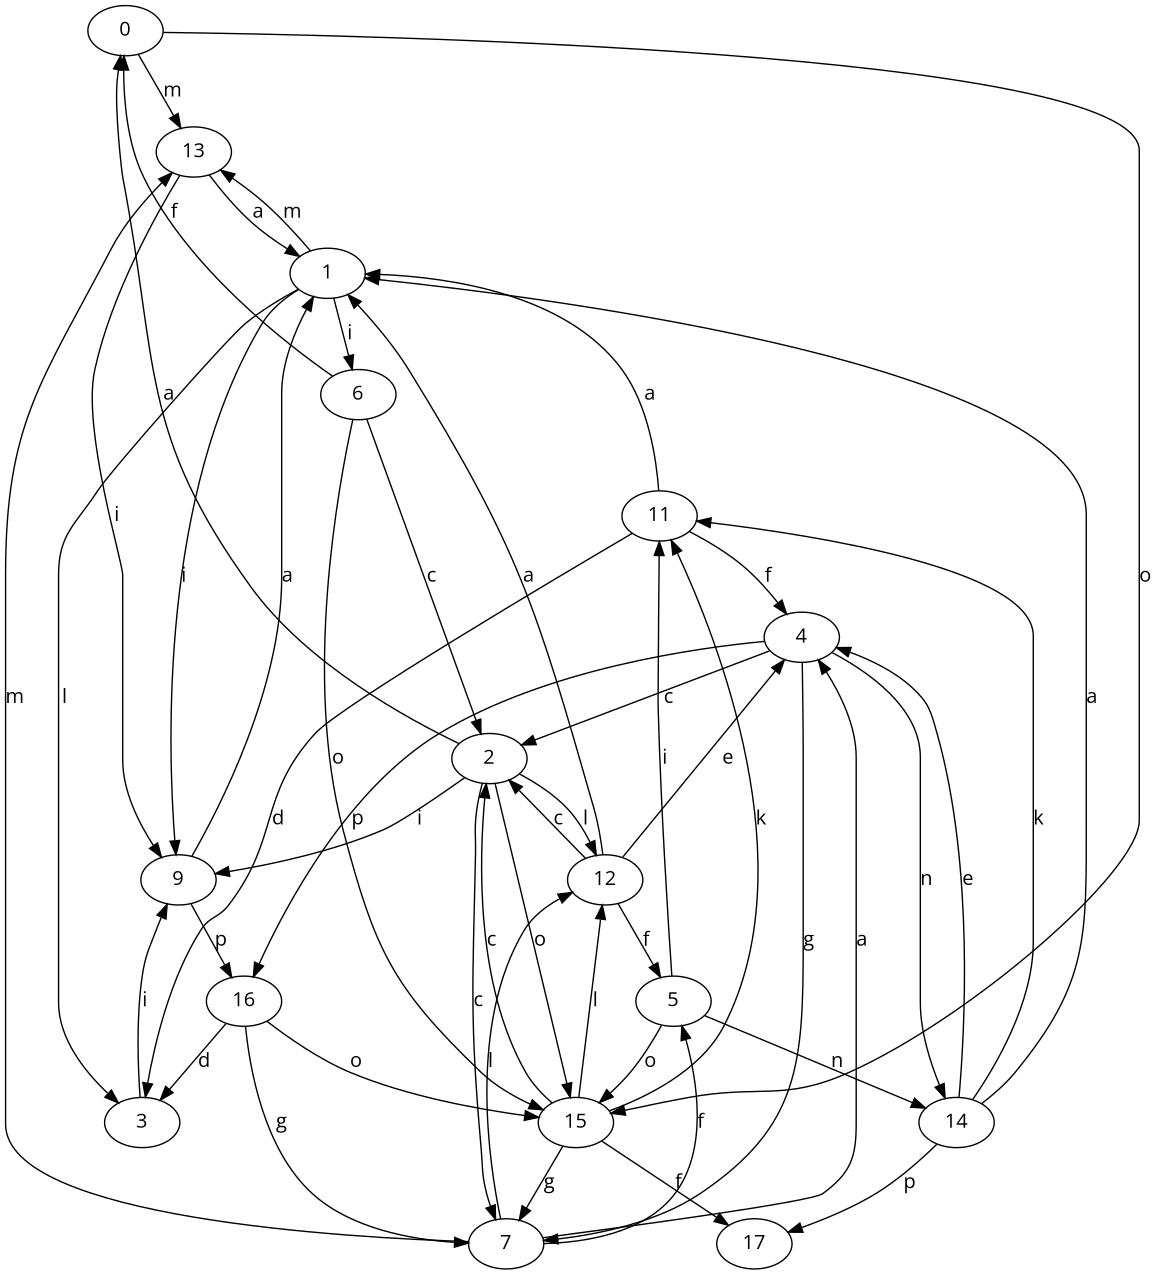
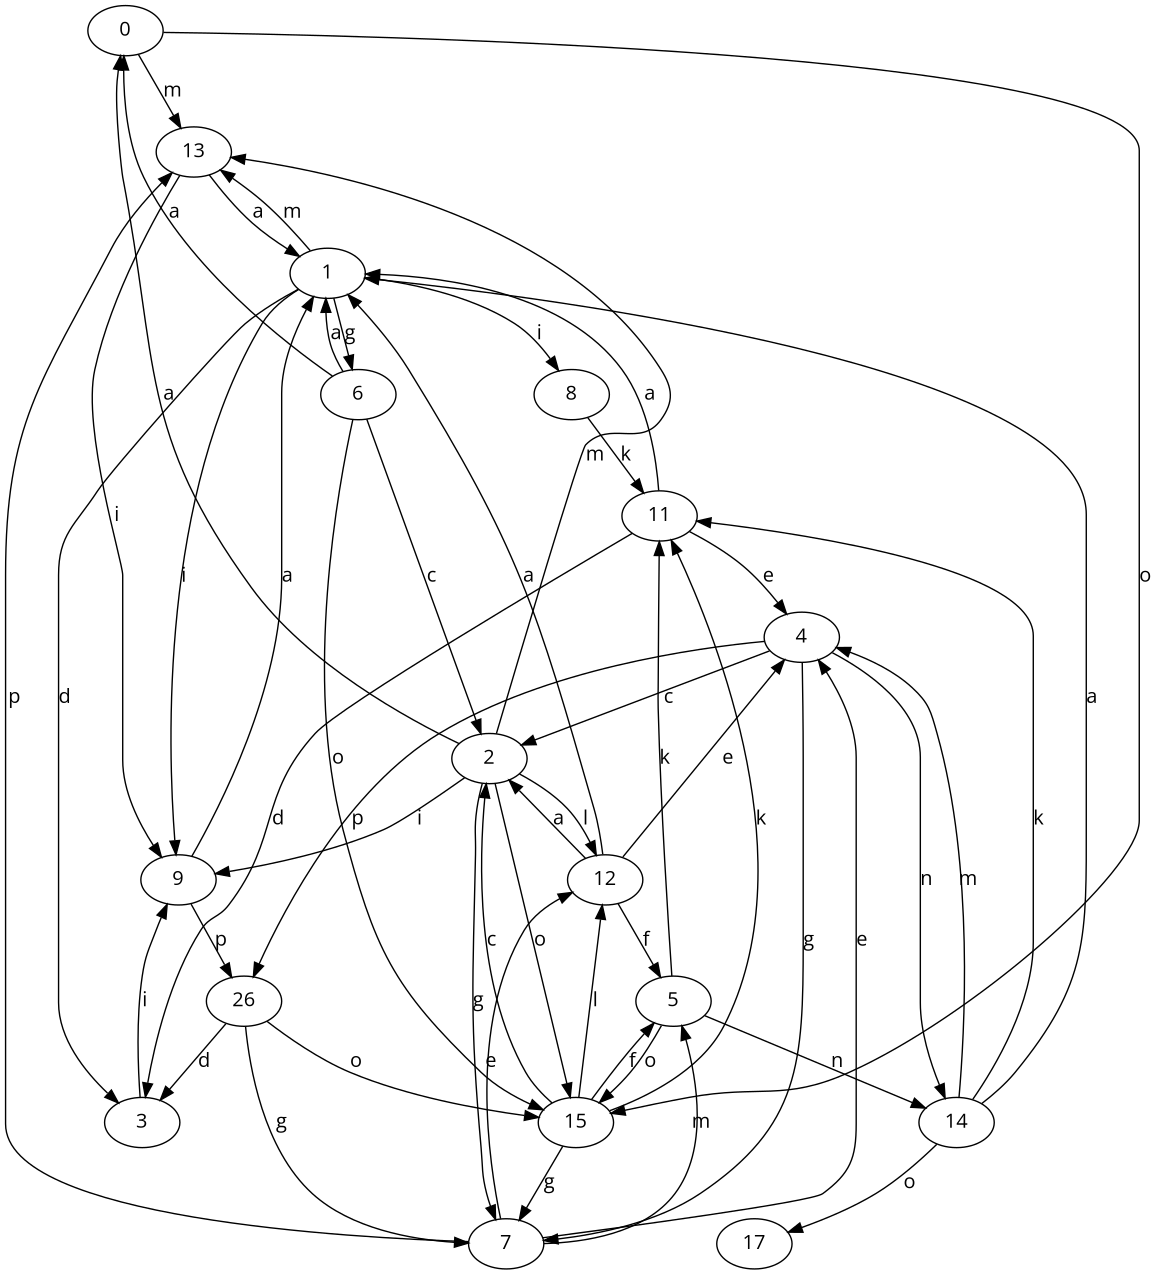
edge "6" -> "0": label "f" -> "a"
edge "1" -> "6": label "i" -> "g"
edge "6" -> "1": added, label "a"
edge "2" -> "13": added, label "m"
node "8": added
edge "11" -> "4": label "f" -> "e"
edge "7" -> "13": label "m" -> "p"
edge "1" -> "3": label "l" -> "d"
edge "5" -> "11": label "i" -> "k"
edge "12" -> "2": label "c" -> "a"
edge "14" -> "4": label "e" -> "m"
edge "7" -> "4": label "a" -> "e"
node "16": label "16" -> "26"
edge "2" -> "7": label "c" -> "g"
edge "7" -> "12": label "l" -> "e"
edge "7" -> "5": label "f" -> "m"
edge "15" -> "17": now "15" -> "5"
edge "14" -> "17": label "p" -> "o"
